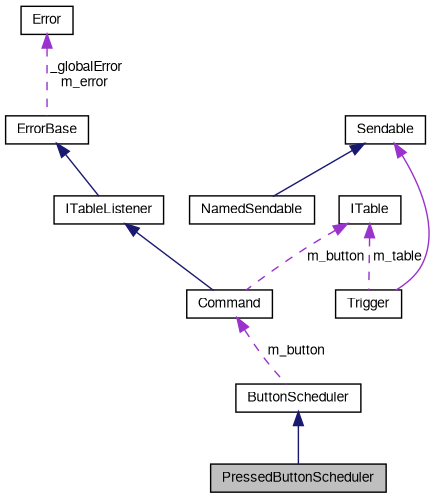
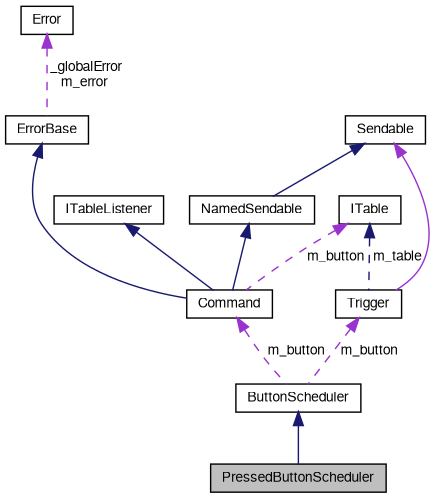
edge "ITableListener" -> "ErrorBase": now "Command" -> "ErrorBase"
edge "Command" -> "NamedSendable": added
edge "Trigger" -> "ITable": color darkorchid3 -> midnightblue
edge "ButtonScheduler" -> "Trigger": added, label "m_button"
